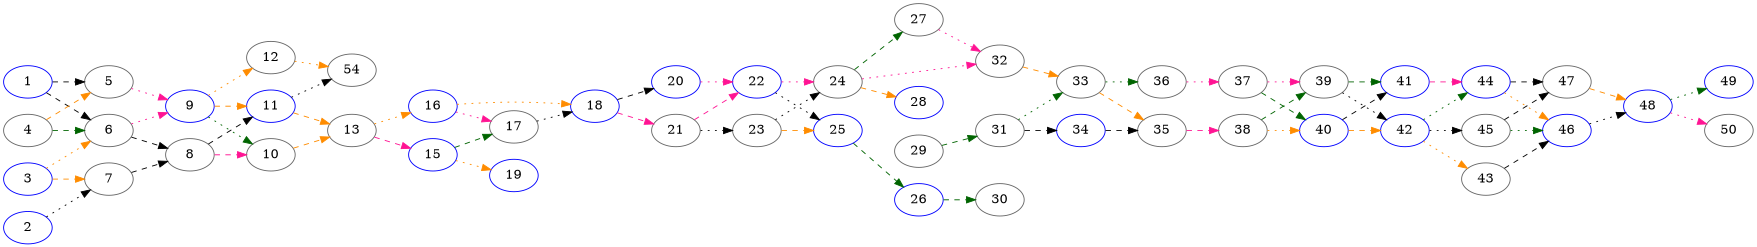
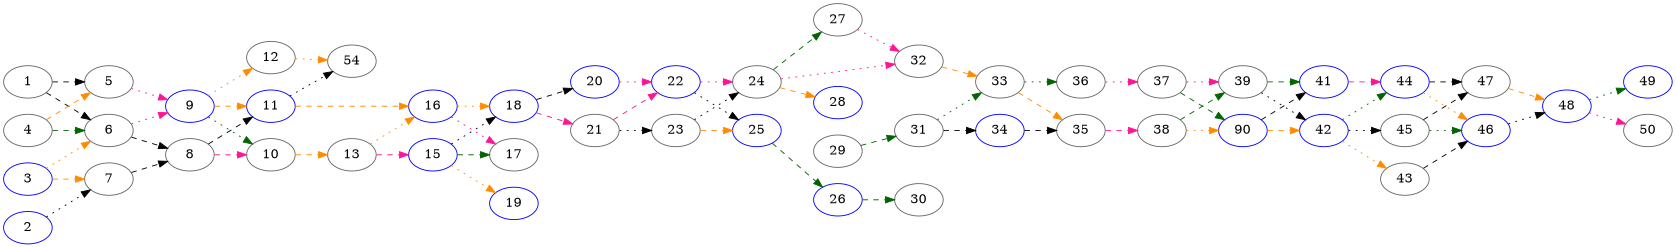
node "1": color blue -> gray40
edge "11" -> "13": now "11" -> "16"
edge "17" -> "18": now "15" -> "18"
node "40": label "40" -> "90"
